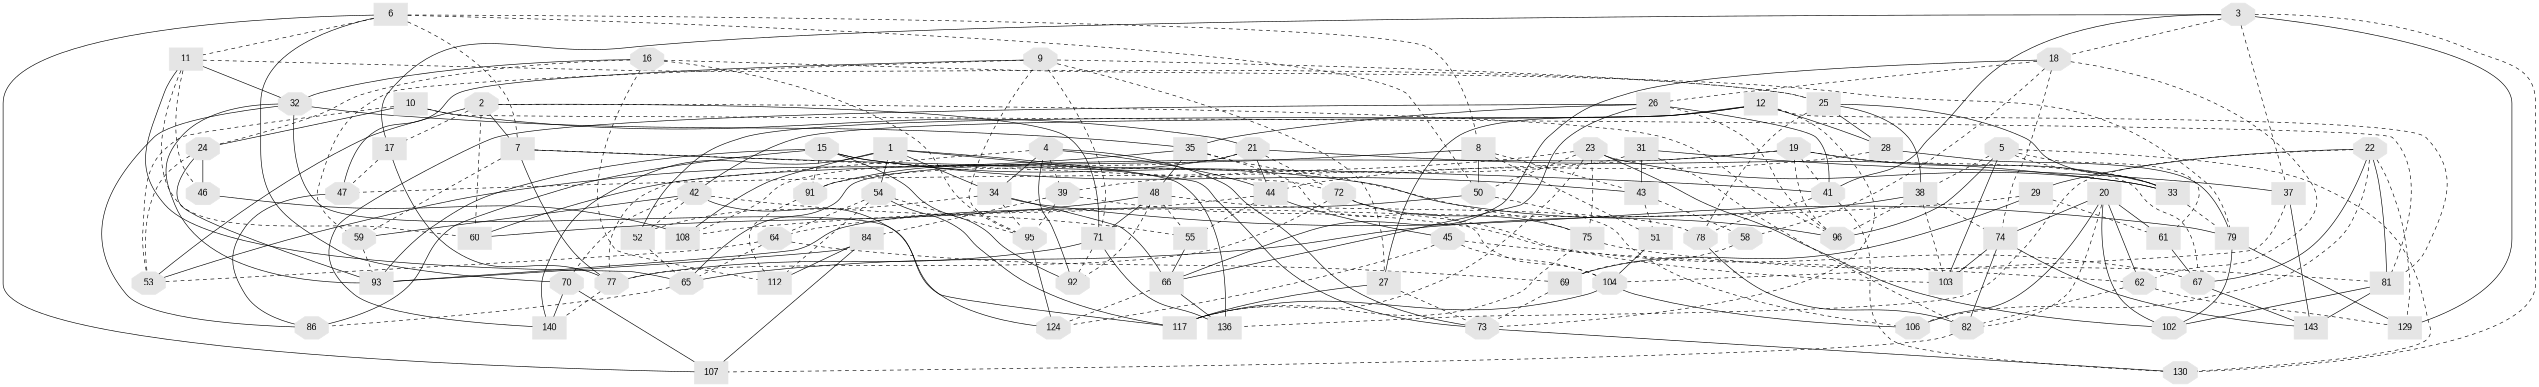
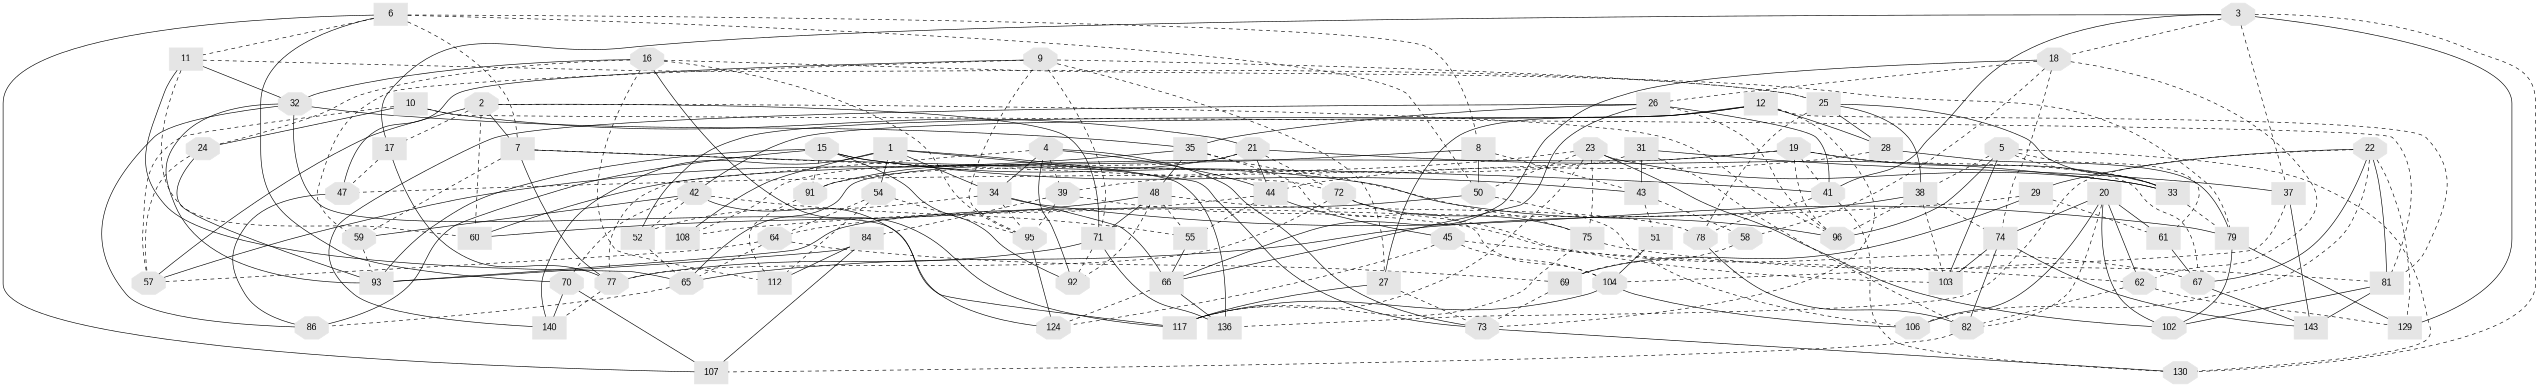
edge "8" -- "51": removed
node "46": removed
edge "54" -- "117": now "16" -- "117"
node "53": label "53" -> "57"
